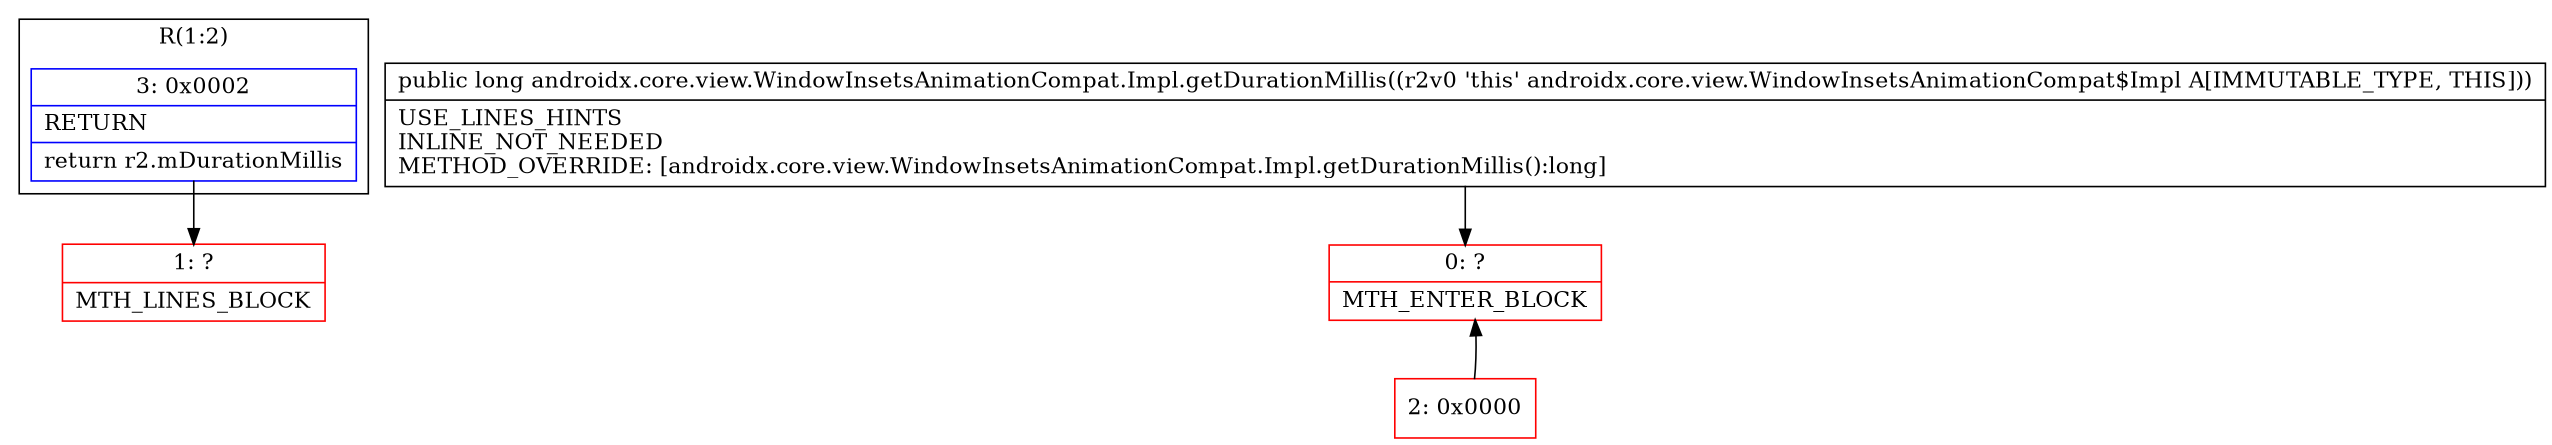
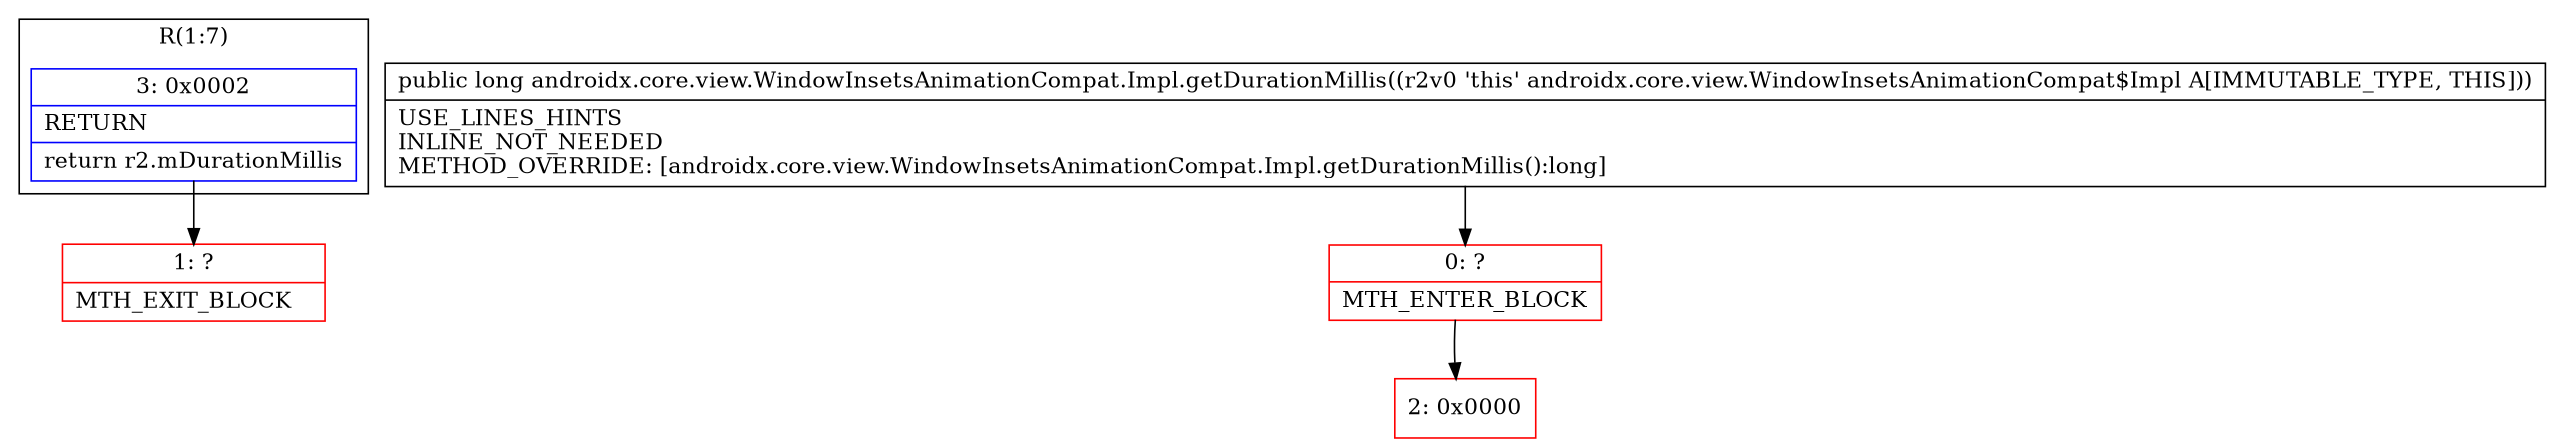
cluster "R(1:2)": label "R(1:2)" -> "R(1:7)"
node "1: ?": text "MTH_LINES_BLOCK" -> "MTH_EXIT_BLOCK"
edge "2: 0x0000" -> "0: ?": reversed
